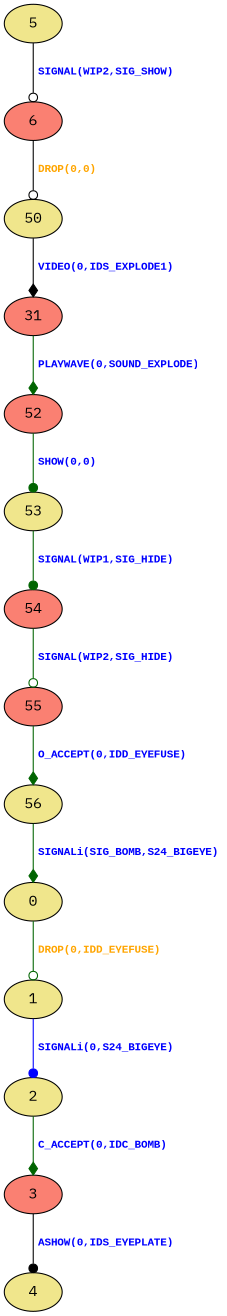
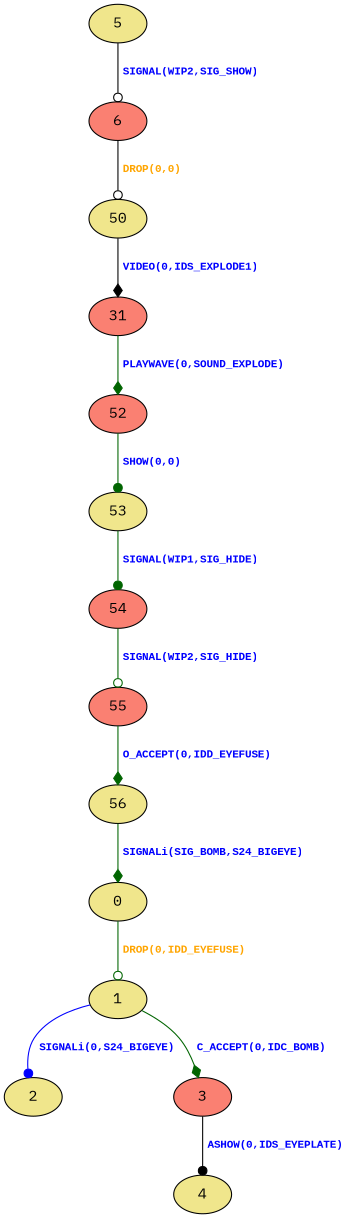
edge "2" -> "3": now "1" -> "3"
